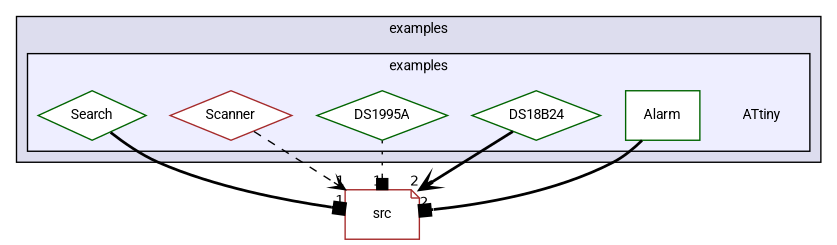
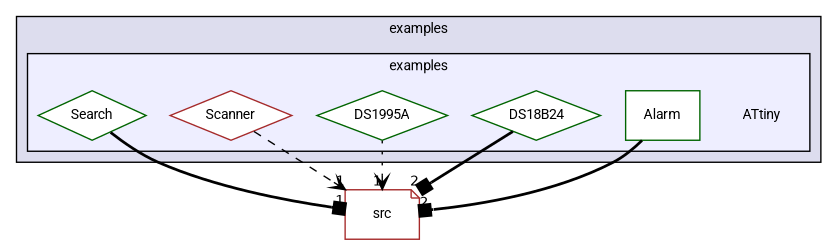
edge "DS18B24" -> "src": arrowhead vee -> box
edge "DS1995A" -> "src": arrowhead box -> vee
